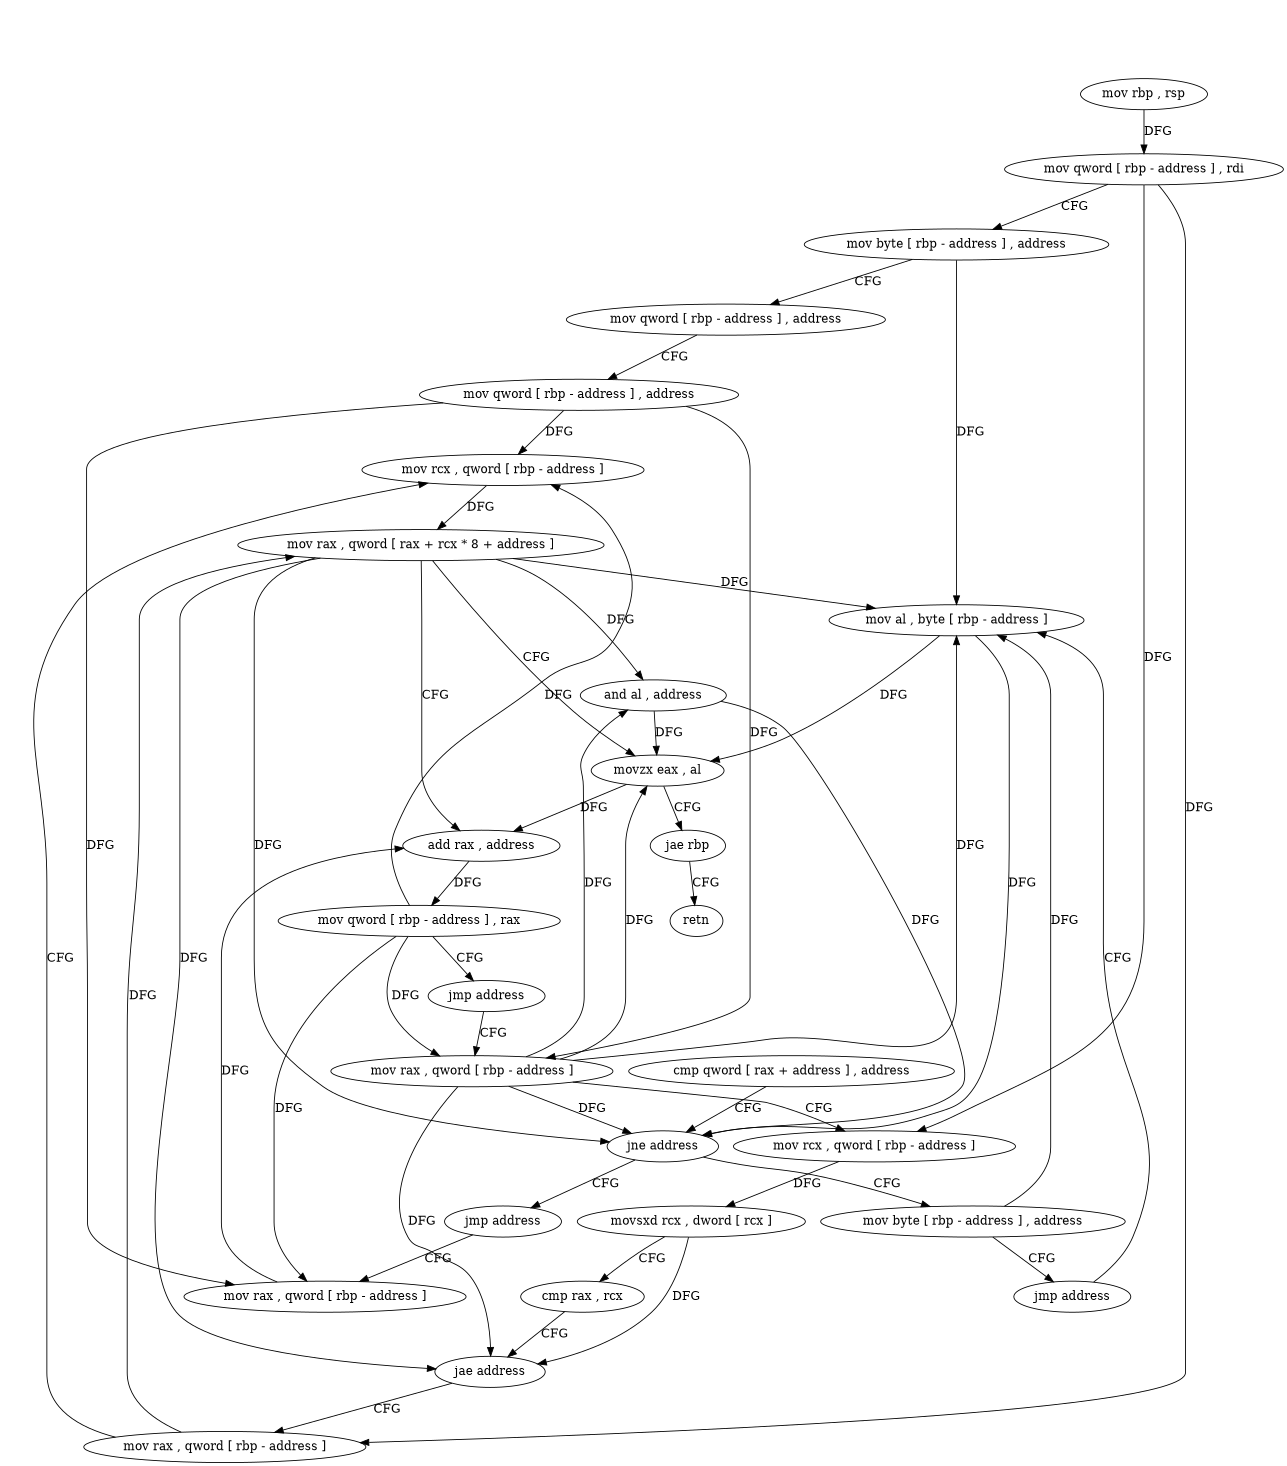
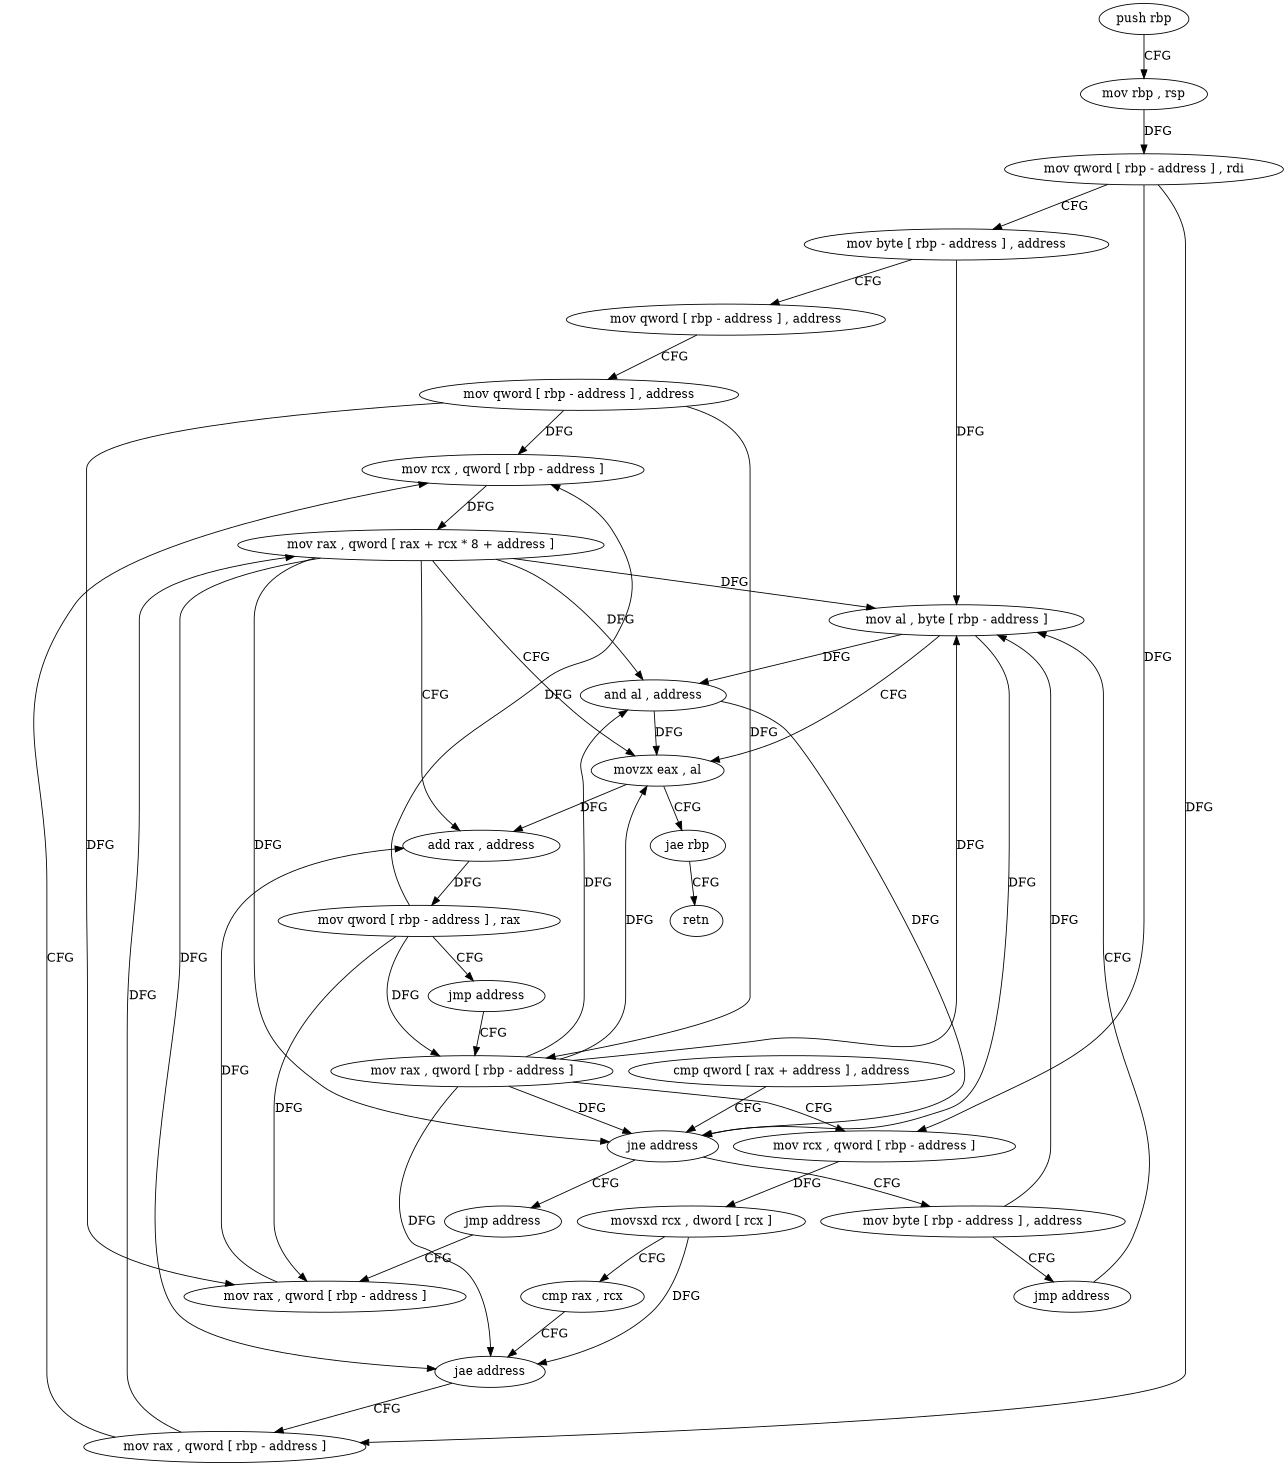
node "push rbp": added
edge "mov al , byte [ rbp - address ]" -> "and al , address": added, label "DFG"
edge "mov al , byte [ rbp - address ]" -> "movzx eax , al": label "DFG" -> "CFG"
